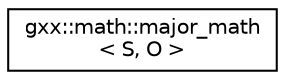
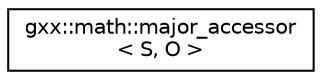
node "gxx::math::major_math < S, O >": label "gxx::math::major_math < S, O >" -> "gxx::math::major_accessor < S, O >"
